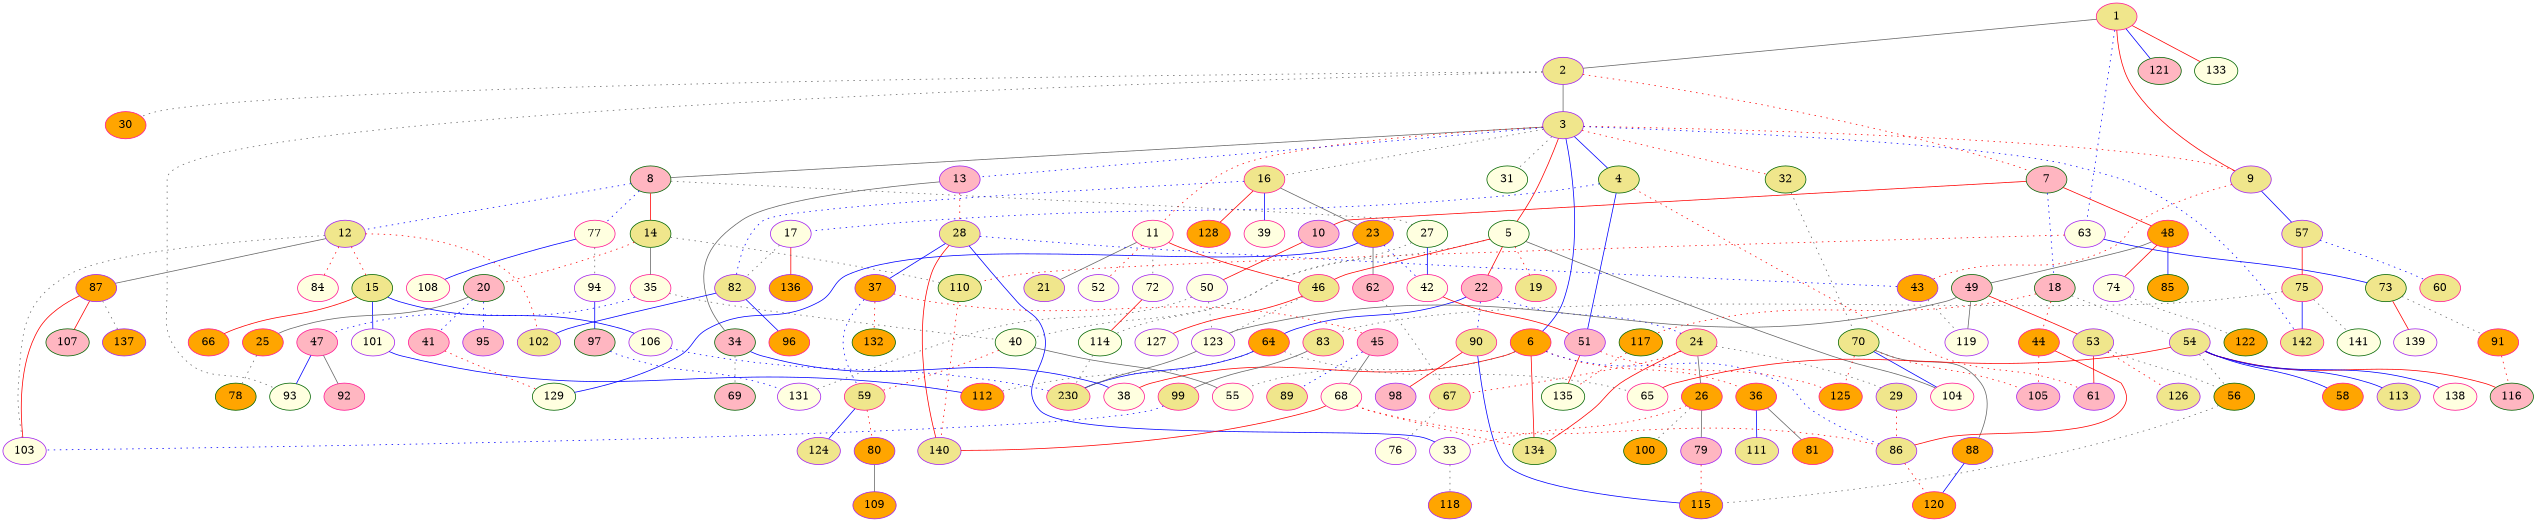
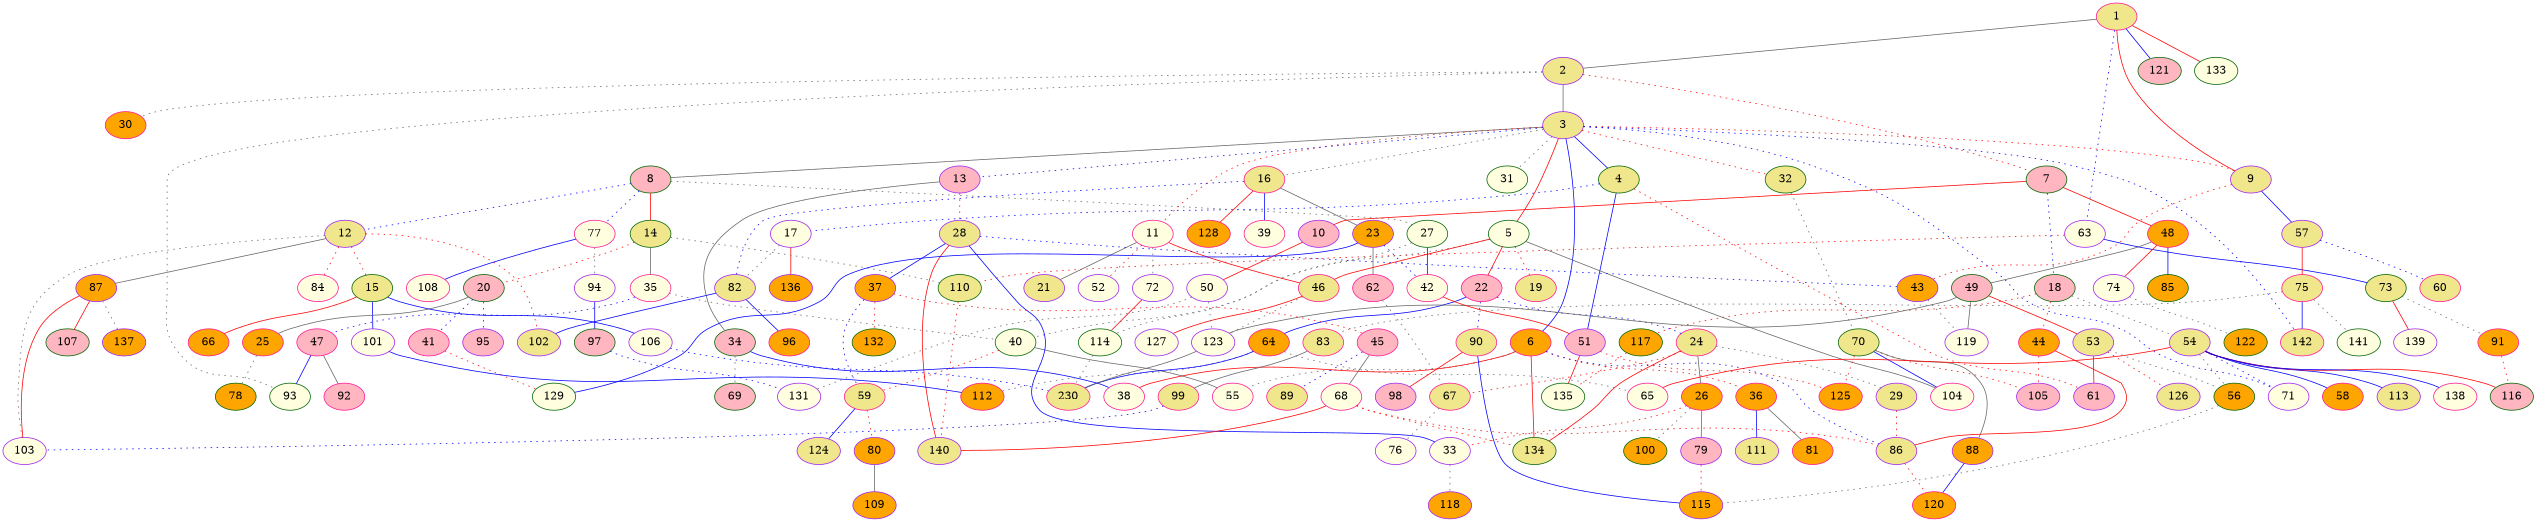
node "71": added
